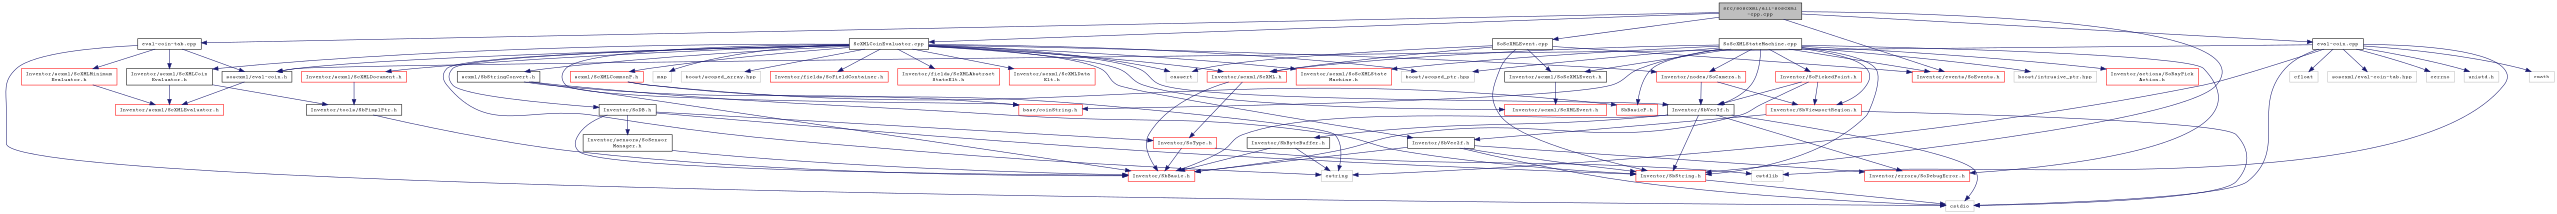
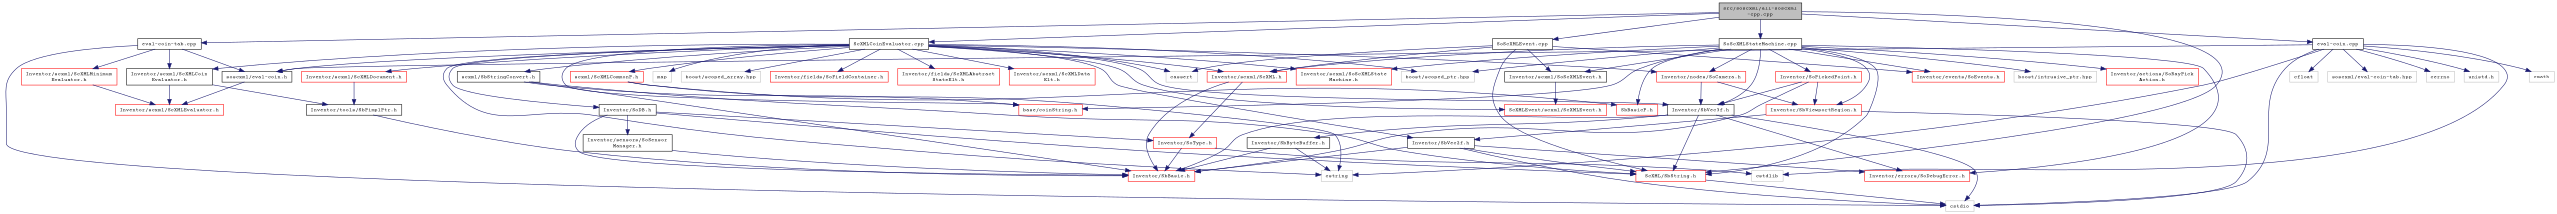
edge "src/soscxml/all-soscxml -cpp.cpp" -> "Inventor/events/SoEvents.h": now "src/soscxml/all-soscxml -cpp.cpp" -> "SoScXMLStateMachine.cpp"
node "Inventor/scxml/ScXMLEvent.h": label "Inventor/scxml/ScXMLEvent.h" -> "ScXMLEvent/scxml/ScXMLEvent.h"
node "Inventor/SbString.h": label "Inventor/SbString.h" -> "ScXML/SbString.h"
